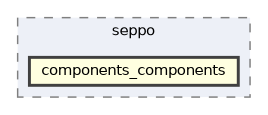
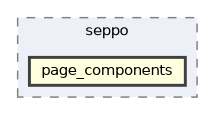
node "components_components": label "components_components" -> "page_components"
